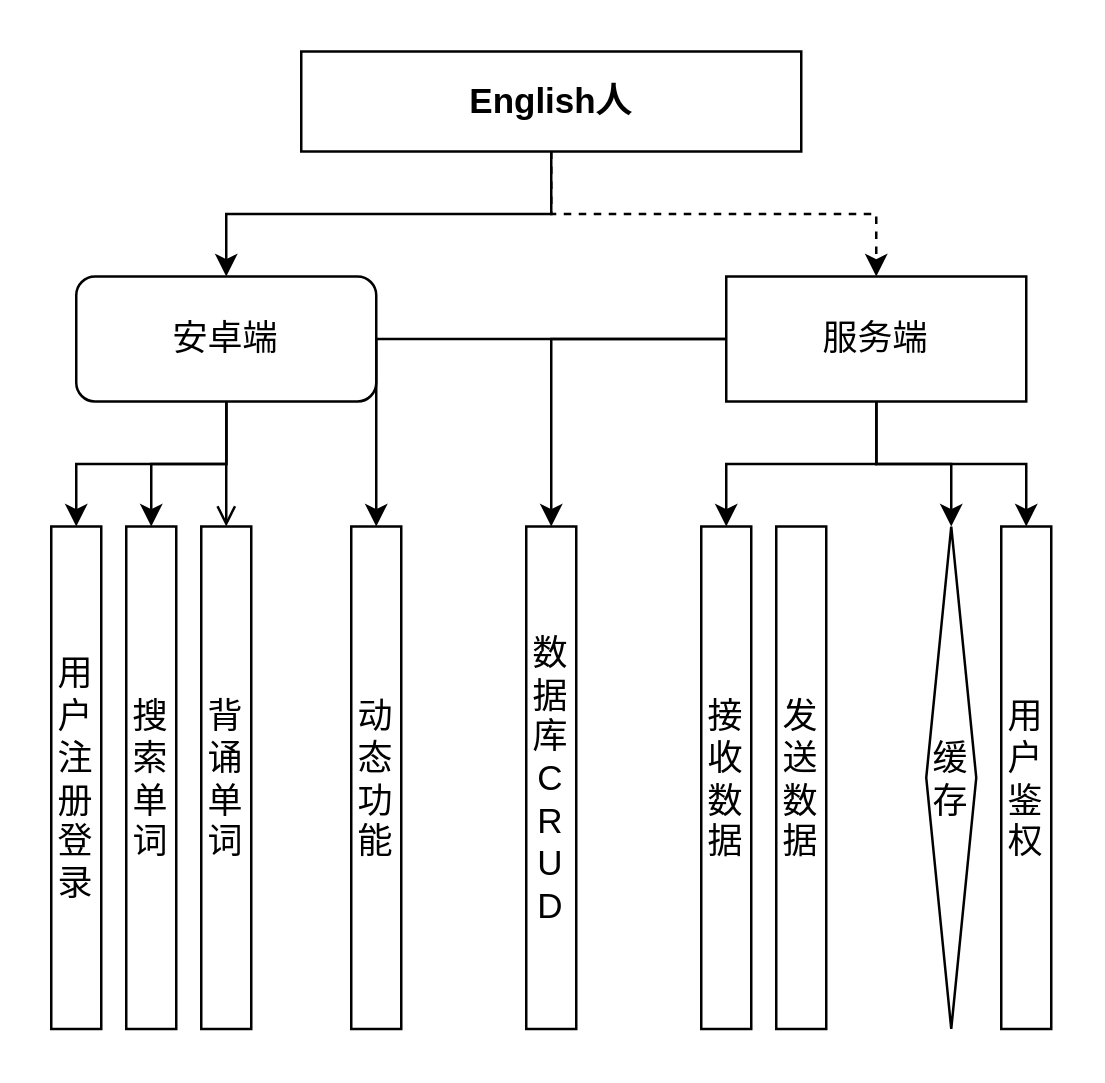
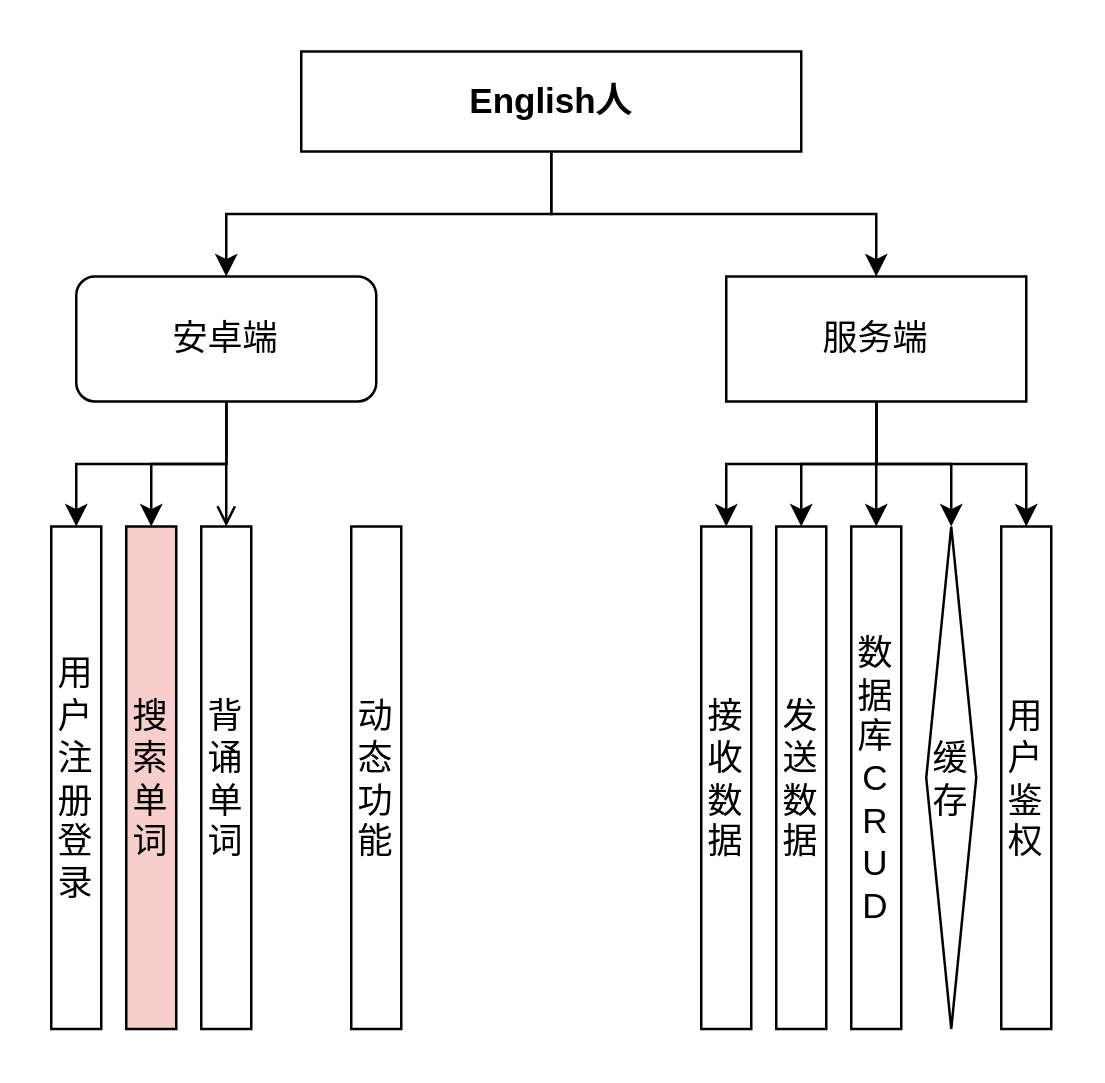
edge "English人" -> "服务端": style dashed -> solid
edge "服务端" -> "动态功能": now "服务端" -> "发送数据"
node "搜索单词": fillcolor #ffffff -> #f8cecc
node "数据库C R U D": moved (551, 778) -> (876, 778)
